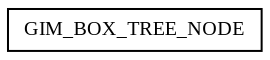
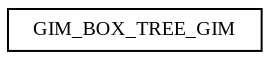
node "GIM_BOX_TREE_NODE": label "GIM_BOX_TREE_NODE" -> "GIM_BOX_TREE_GIM"
